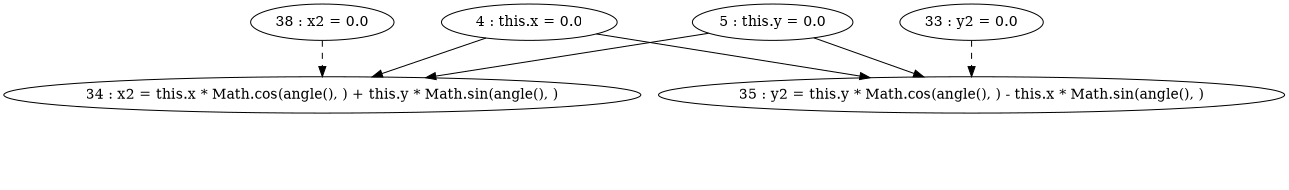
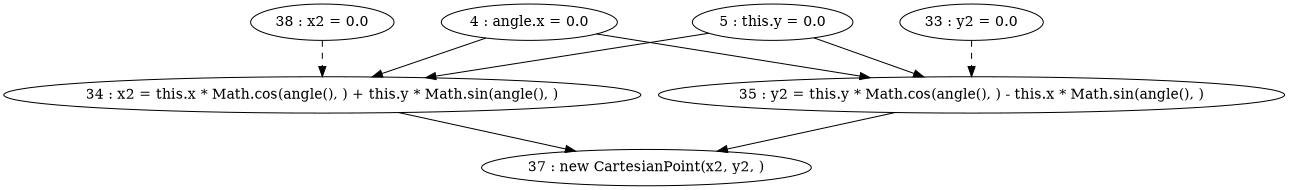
node "4 : this.x = 0.0": label "4 : this.x = 0.0" -> "4 : angle.x = 0.0"
node "37 : new CartesianPoint(x2, y2, )": added
